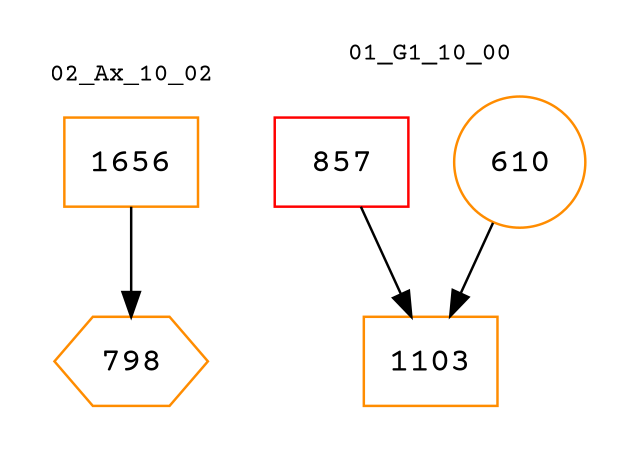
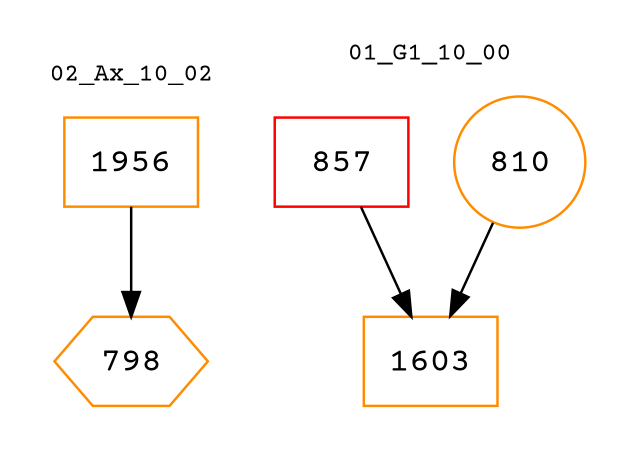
node "1656": label "1656" -> "1956"
node "610": label "610" -> "810"
node "1103": label "1103" -> "1603"
